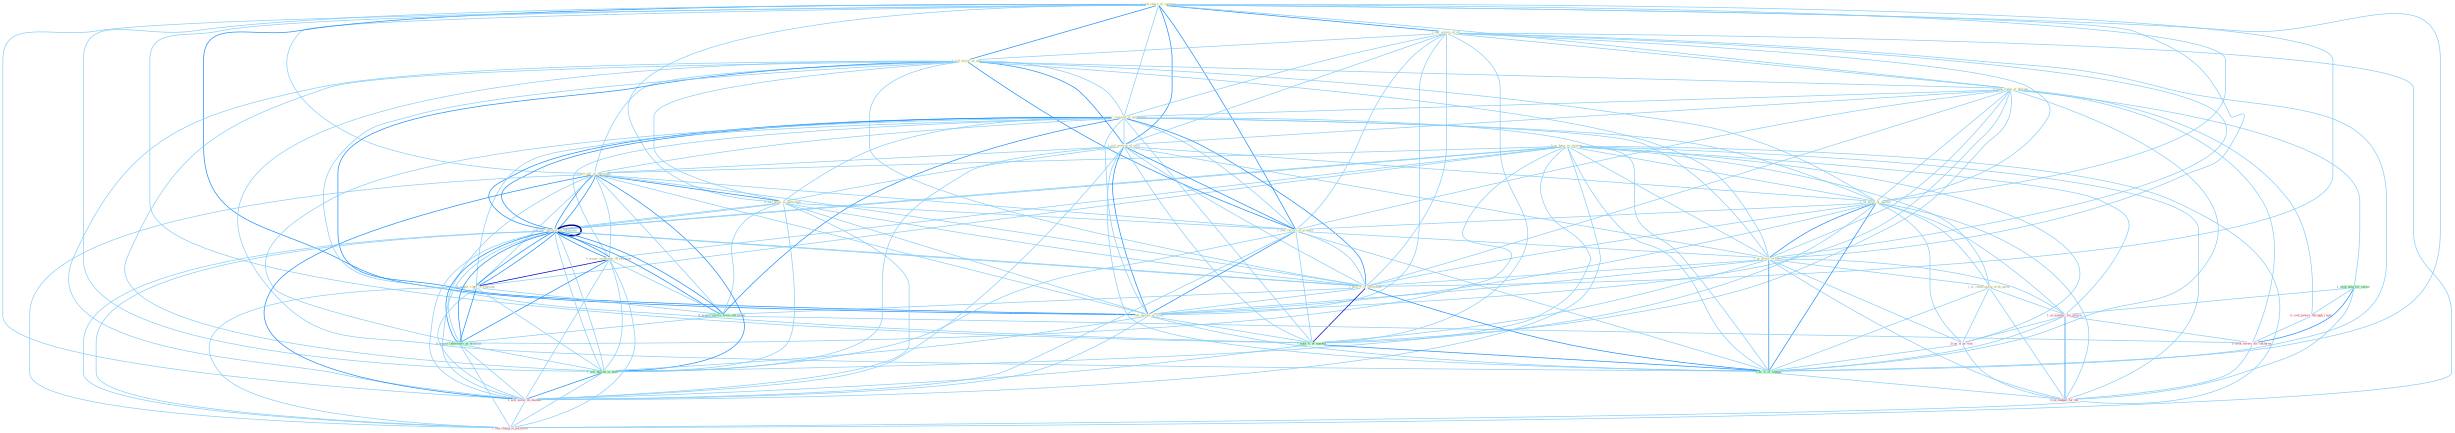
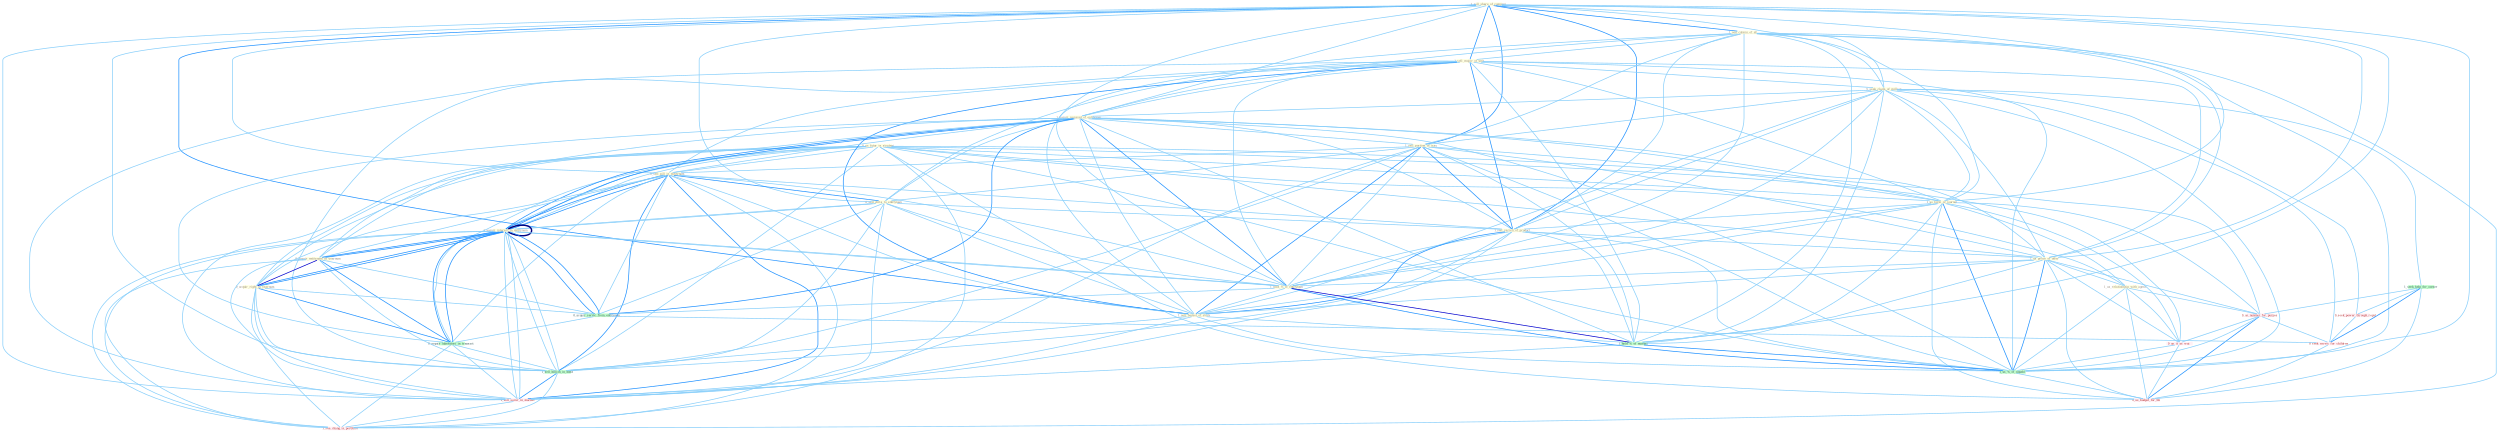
edge "1_sell_major_of_unit" -- "1_sell_portion_of_issu": removed
edge "1_us_form_of_journal" -- "1_us_proce_of_offer": removed
